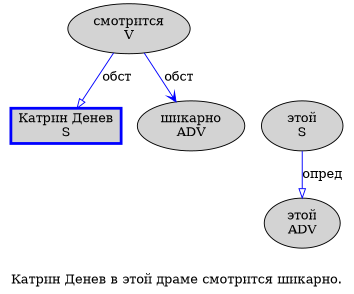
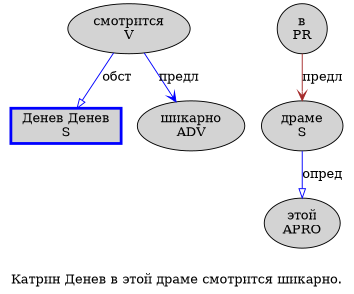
node "в PR": added
edge "смотрится V" -> "шикарно ADV": label "обст" -> "предл"
node "Катрин Денев S": label "Катрин Денев S" -> "Денев Денев S"
node "этой S": label "этой S" -> "драме S"
node "этой ADV": label "этой ADV" -> "этой APRO"
